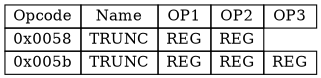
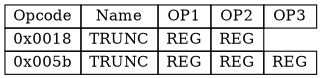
node "Opcode": text "0x0058" -> "0x0018"
